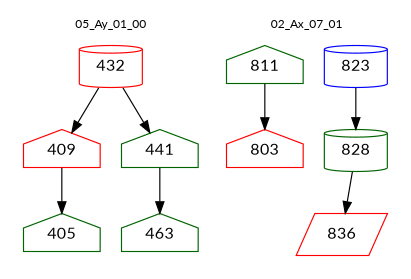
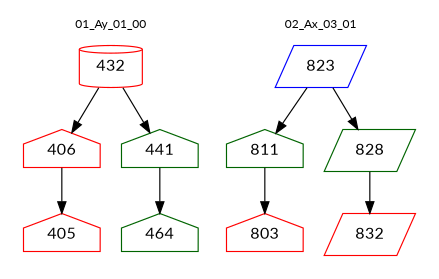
cluster "05_Ay_01_00": label "05_Ay_01_00" -> "01_Ay_01_00"
cluster "02_Ax_07_01": label "02_Ax_07_01" -> "02_Ax_03_01"
node "823": shape cylinder -> parallelogram
edge "823" -> "811": added
node "409": label "409" -> "406"
node "828": shape cylinder -> parallelogram
node "405": color darkgreen -> red
node "463": label "463" -> "464"
node "836": label "836" -> "832"
